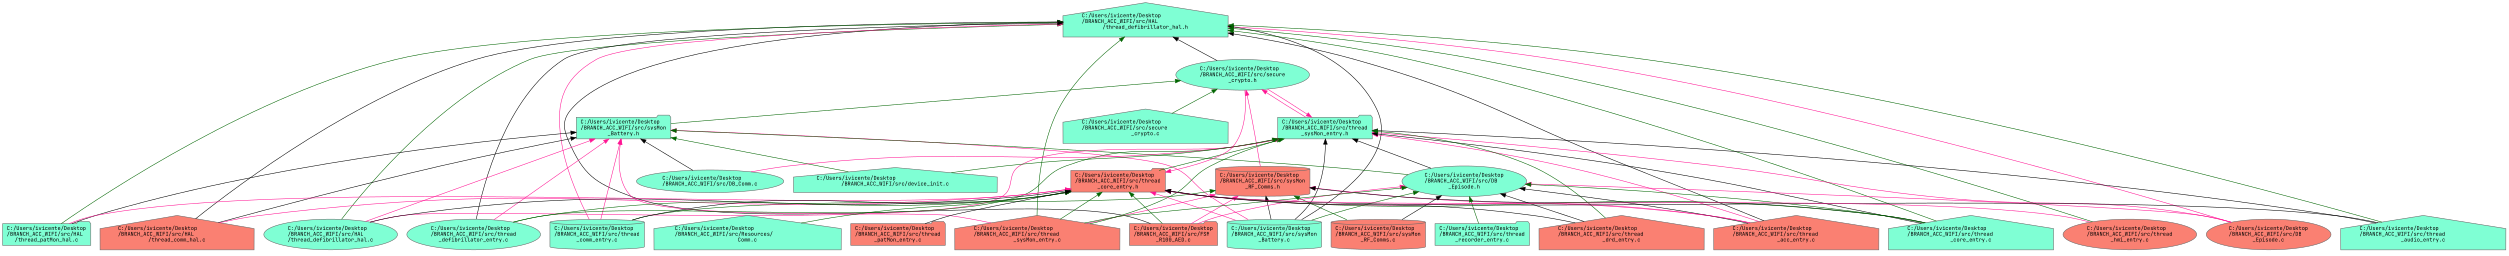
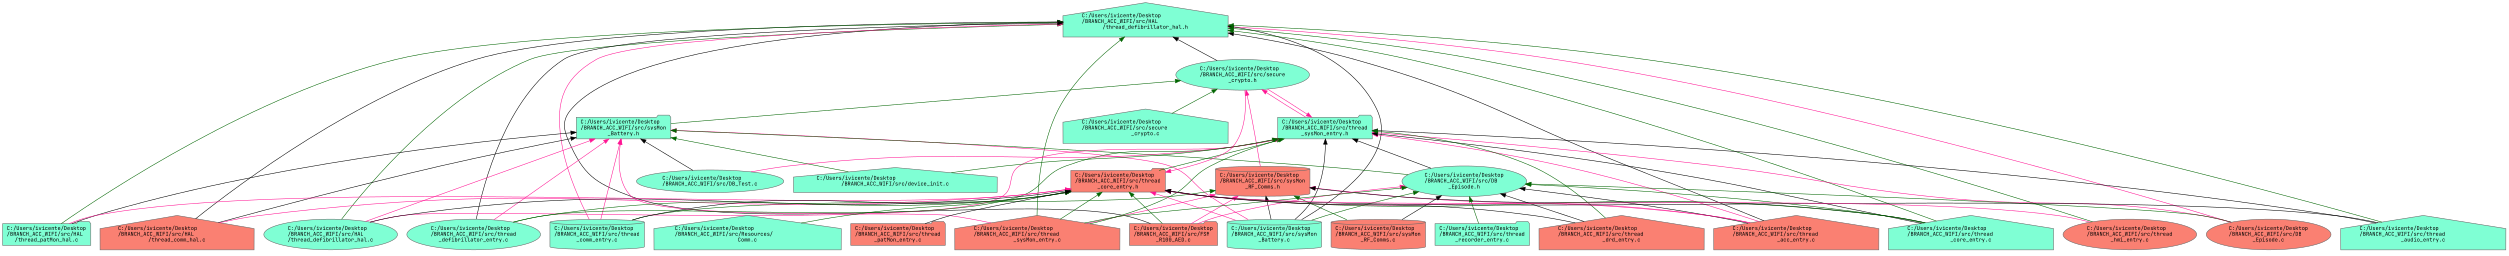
node "C:/Users/ivicente/Desktop /BRANCH_ACC_WIFI/src/DB_Comm.c": label "C:/Users/ivicente/Desktop /BRANCH_ACC_WIFI/src/DB_Comm.c" -> "C:/Users/ivicente/Desktop /BRANCH_ACC_WIFI/src/DB_Test.c"
edge "C:/Users/ivicente/Desktop /BRANCH_ACC_WIFI/src/DB _Episode.c" -> "C:/Users/ivicente/Desktop /BRANCH_ACC_WIFI/src/DB _Episode.h": color deeppink -> darkgreen
